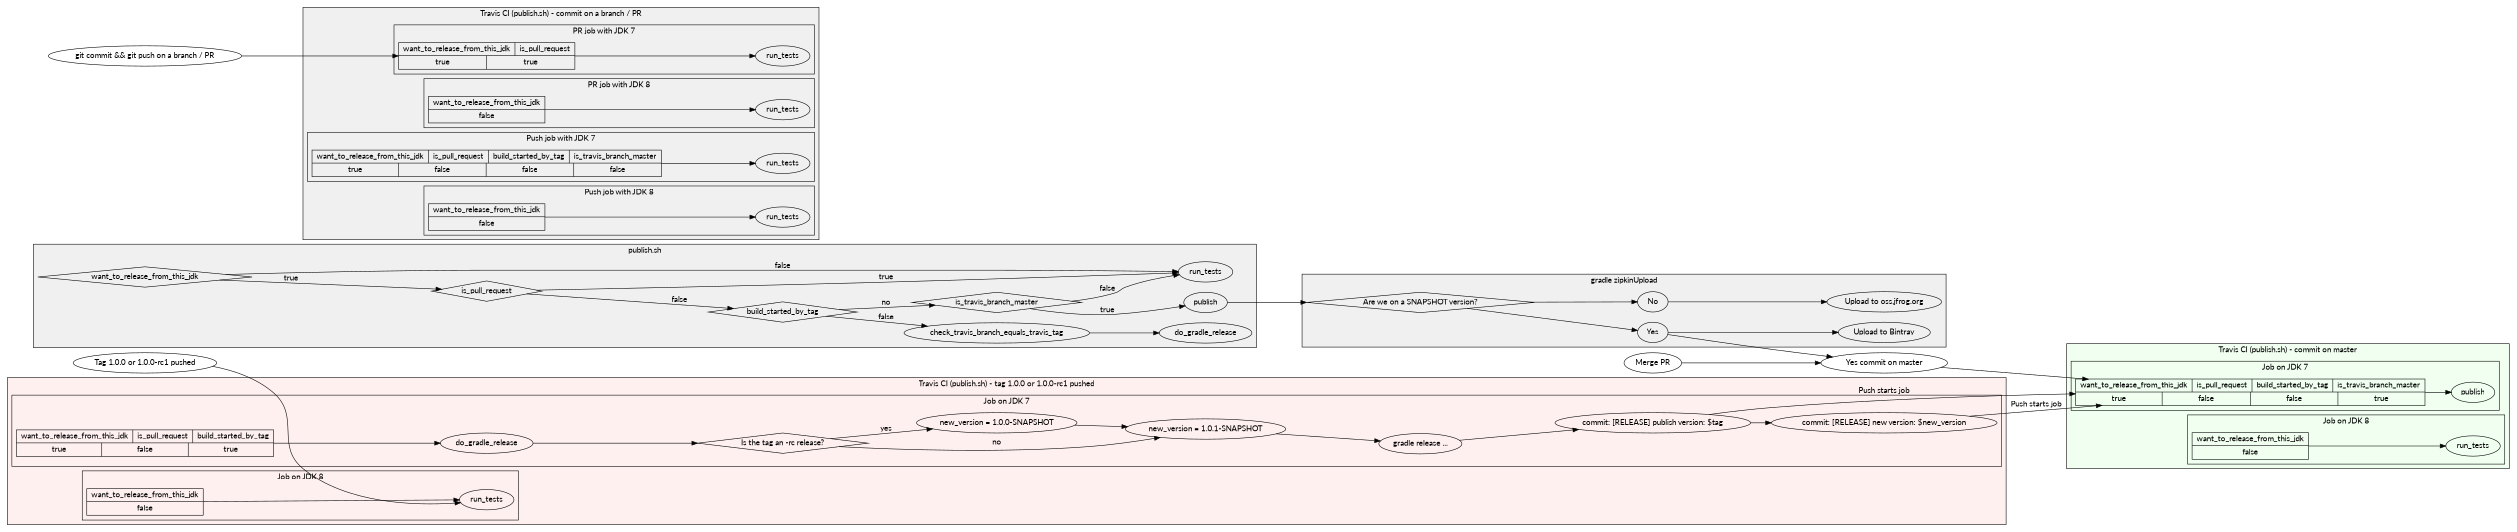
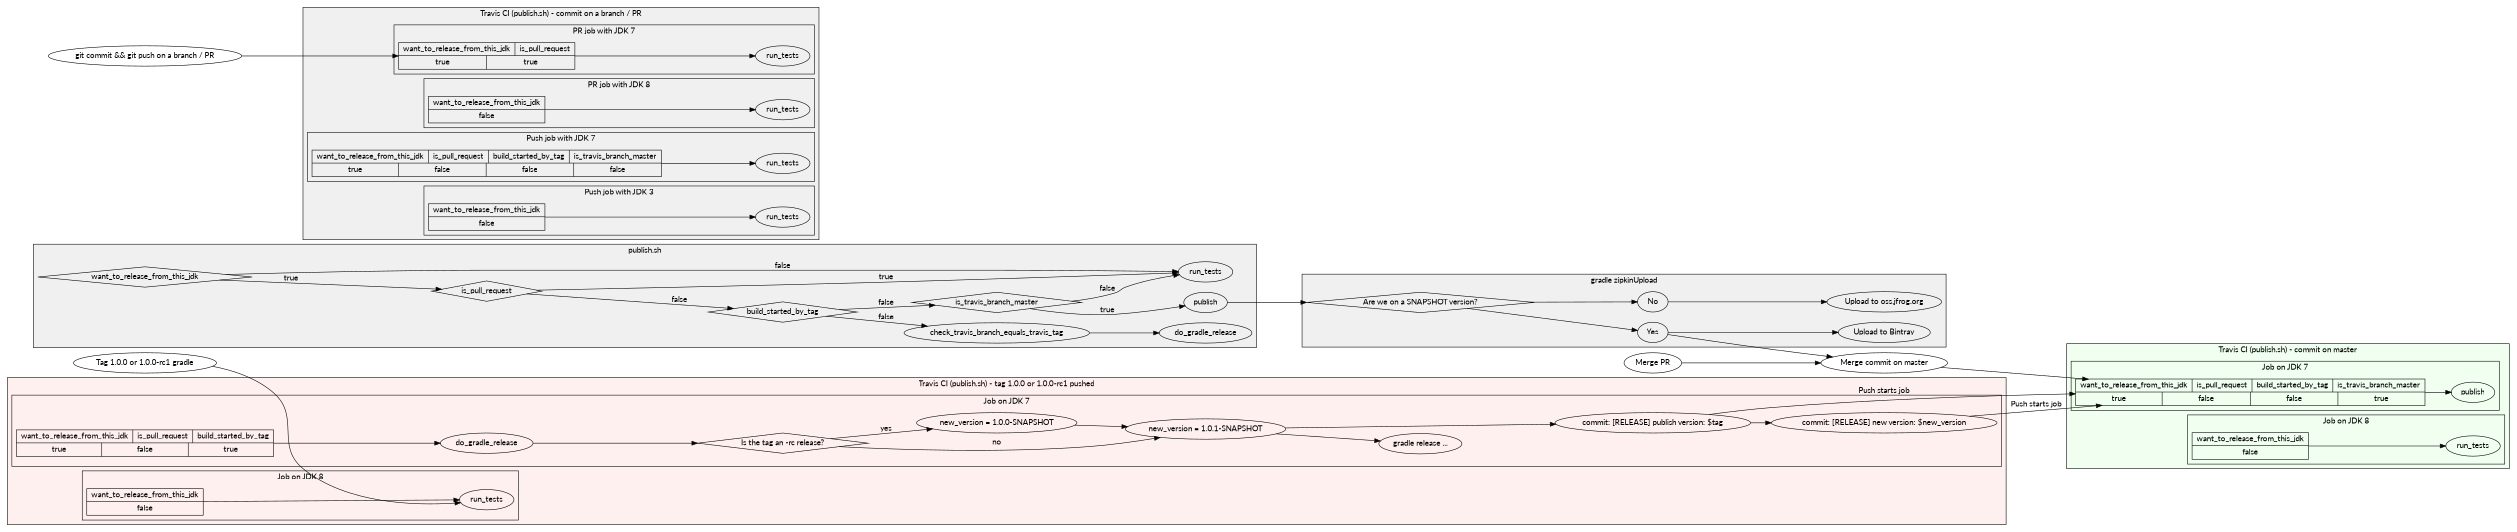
cluster "Push job with JDK 8": label "Push job with JDK 8" -> "Push job with JDK 3"
edge "build_started_by_tag" -> "is_travis_branch_master": label "no" -> "false"
node "Tag 1.0.0 or 1.0.0-rc1 pushed": label "Tag 1.0.0 or 1.0.0-rc1 pushed" -> "Tag 1.0.0 or 1.0.0-rc1 gradle"
node "Yes commit on master": label "Yes commit on master" -> "Merge commit on master"
edge "gradle release ..." -> "commit: [RELEASE] publish version: $tag": now "new_version = 1.0.1-SNAPSHOT" -> "commit: [RELEASE] publish version: $tag"
